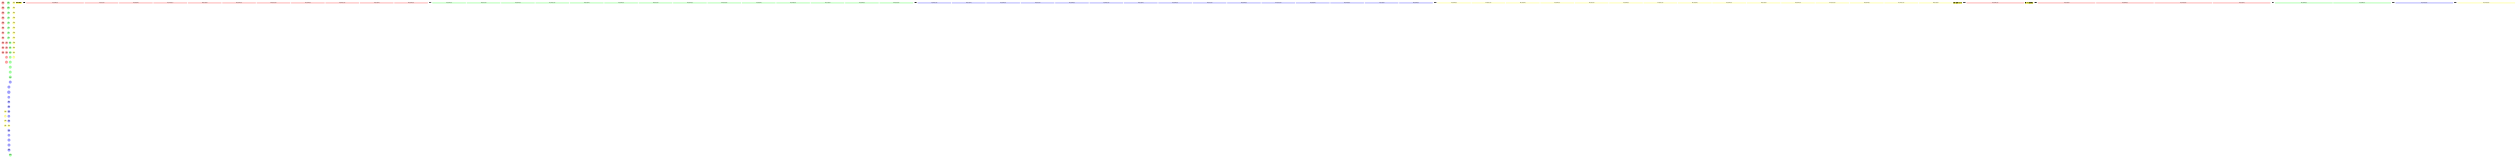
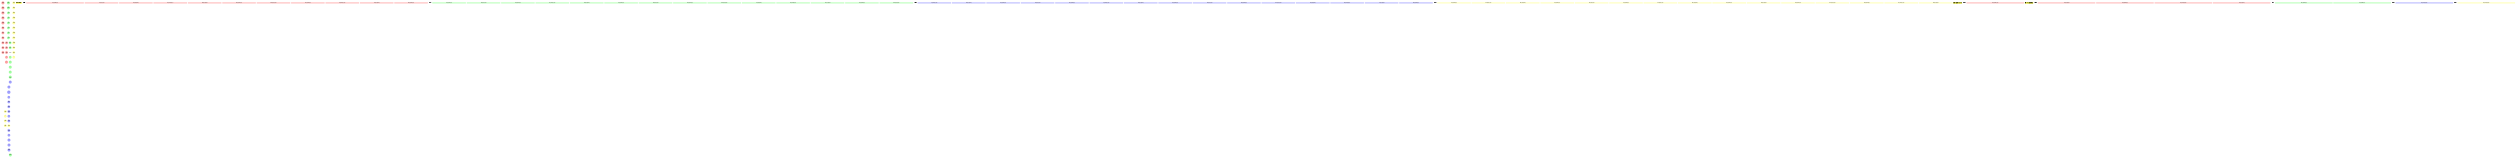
node "ADCA SOC8": fillcolor #a0ffa0 -> white
